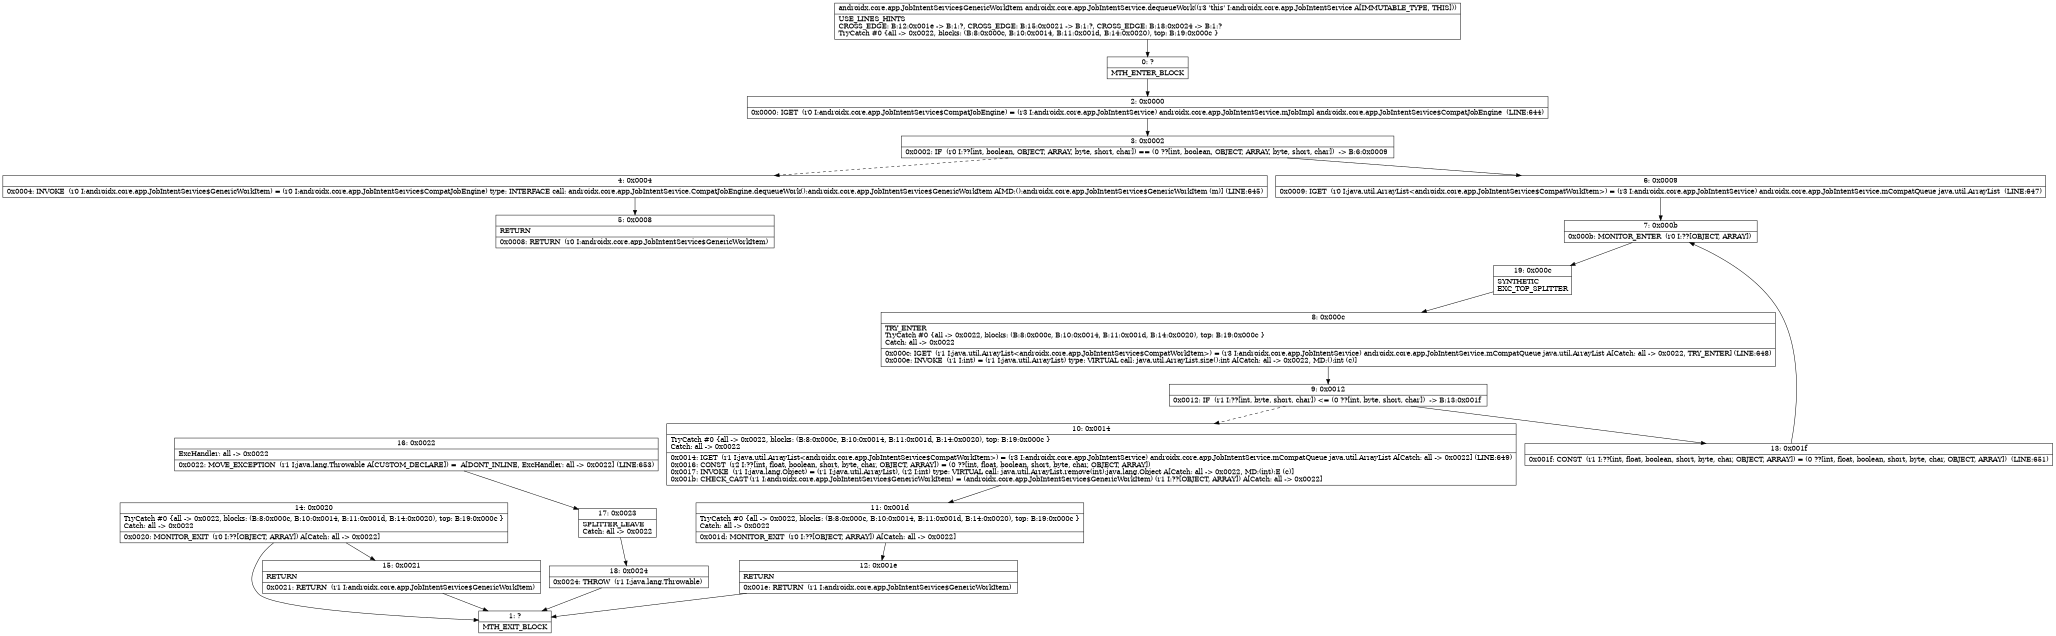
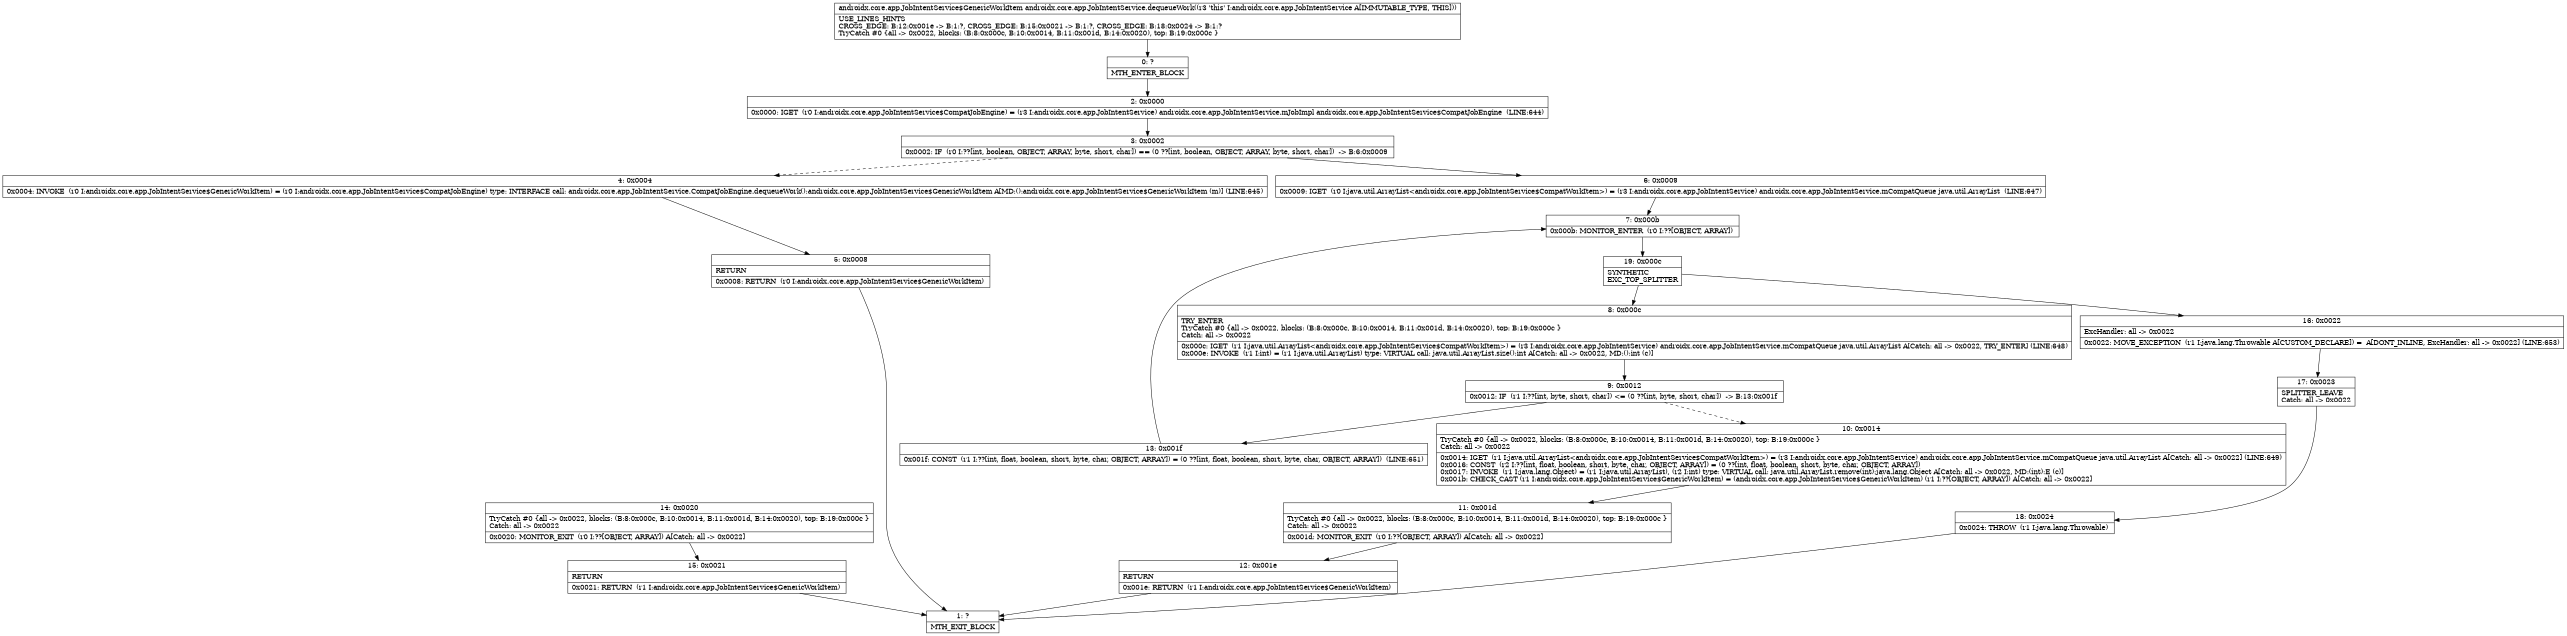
edge "19: 0x000c" -> "16: 0x0022": added
edge "14: 0x0020" -> "1: ?": now "5: 0x0008" -> "1: ?"
